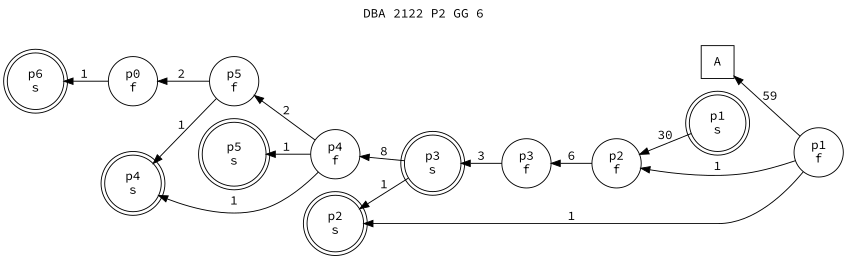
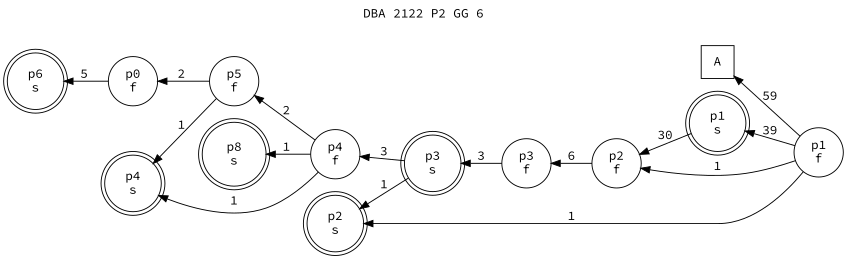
edge "p0 f" -> "p6 s": label "1" -> "5"
edge "p1 f" -> "p1 s": added, label "39"
edge "p3 s" -> "p4 f": label "8" -> "3"
node "p5 s": label "p5 s" -> "p8 s"
